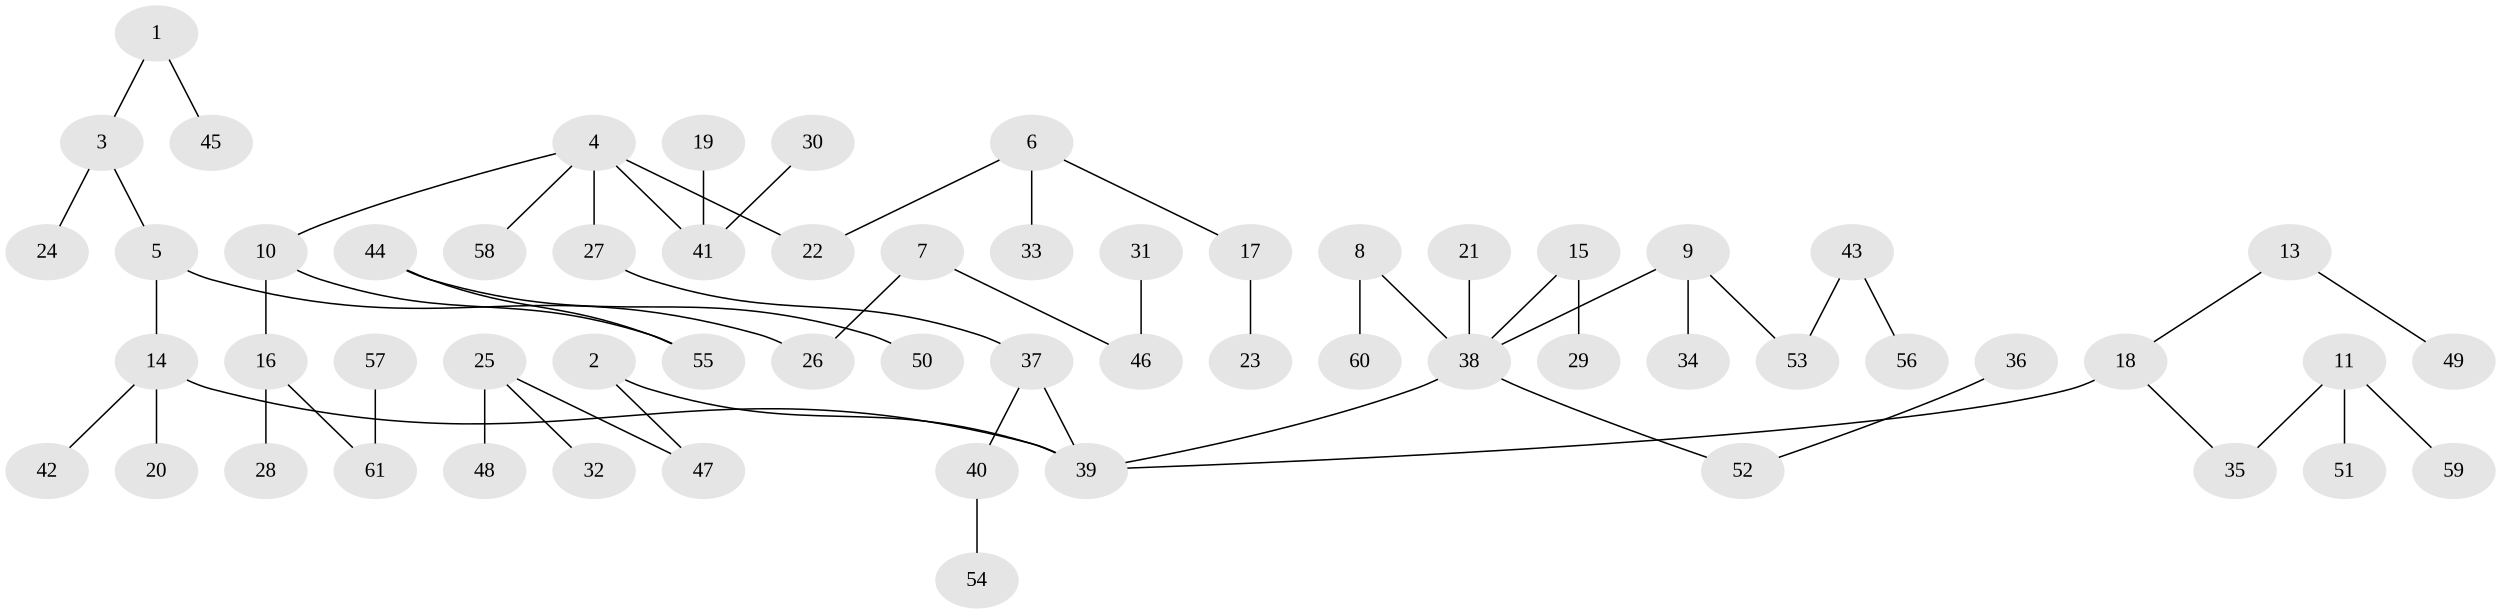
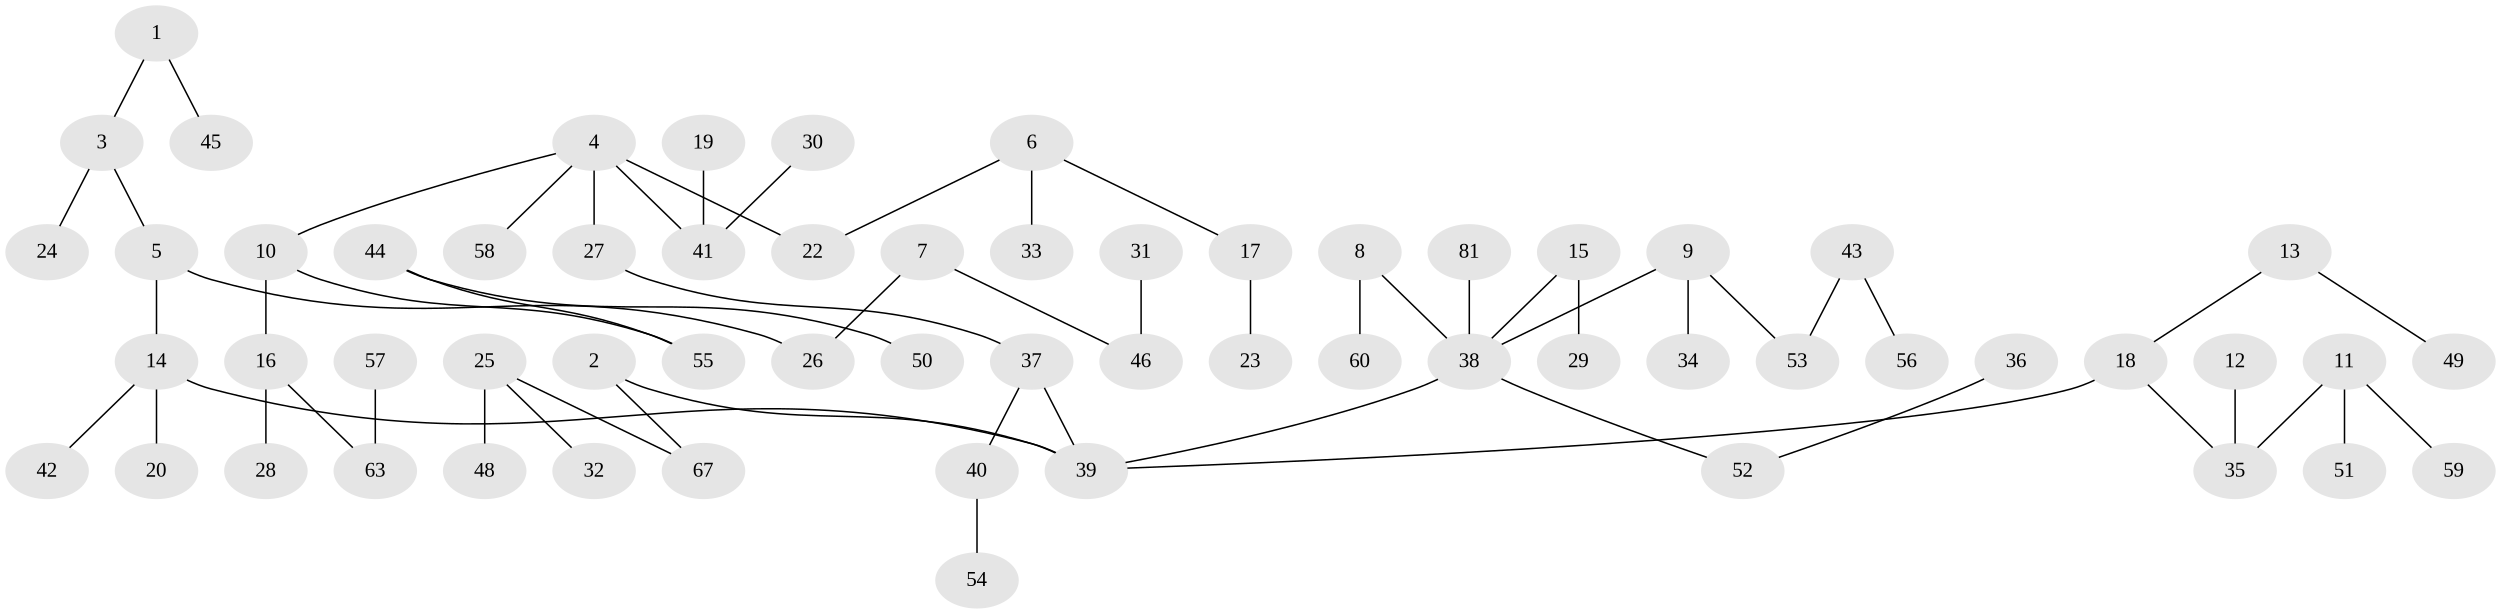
node "21": label "21" -> "81"
node "12": added
node "61": label "61" -> "63"
node "47": label "47" -> "67"
